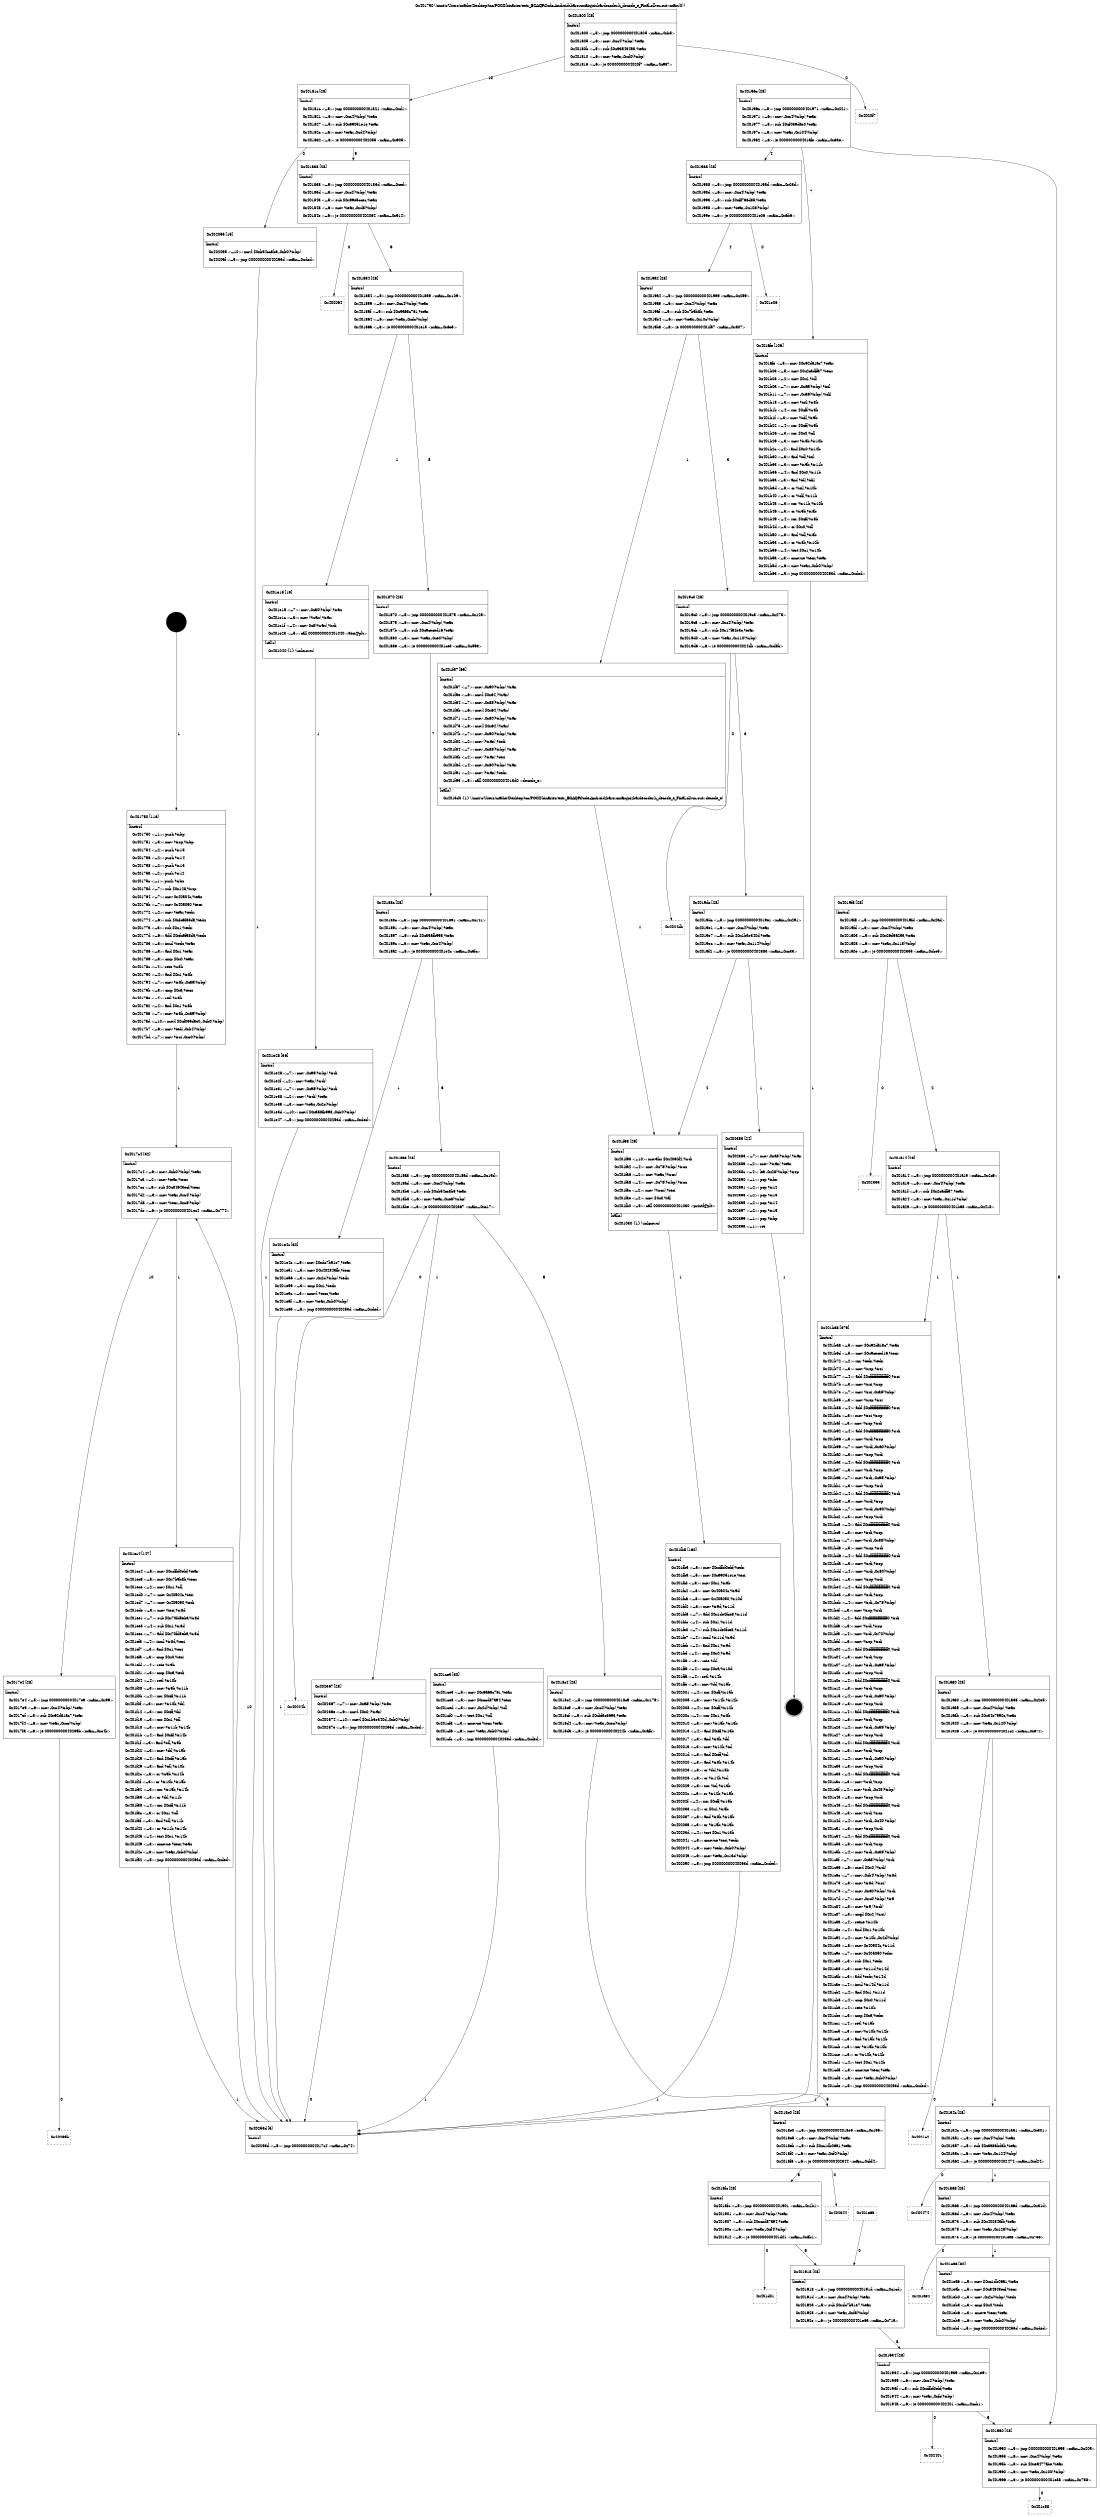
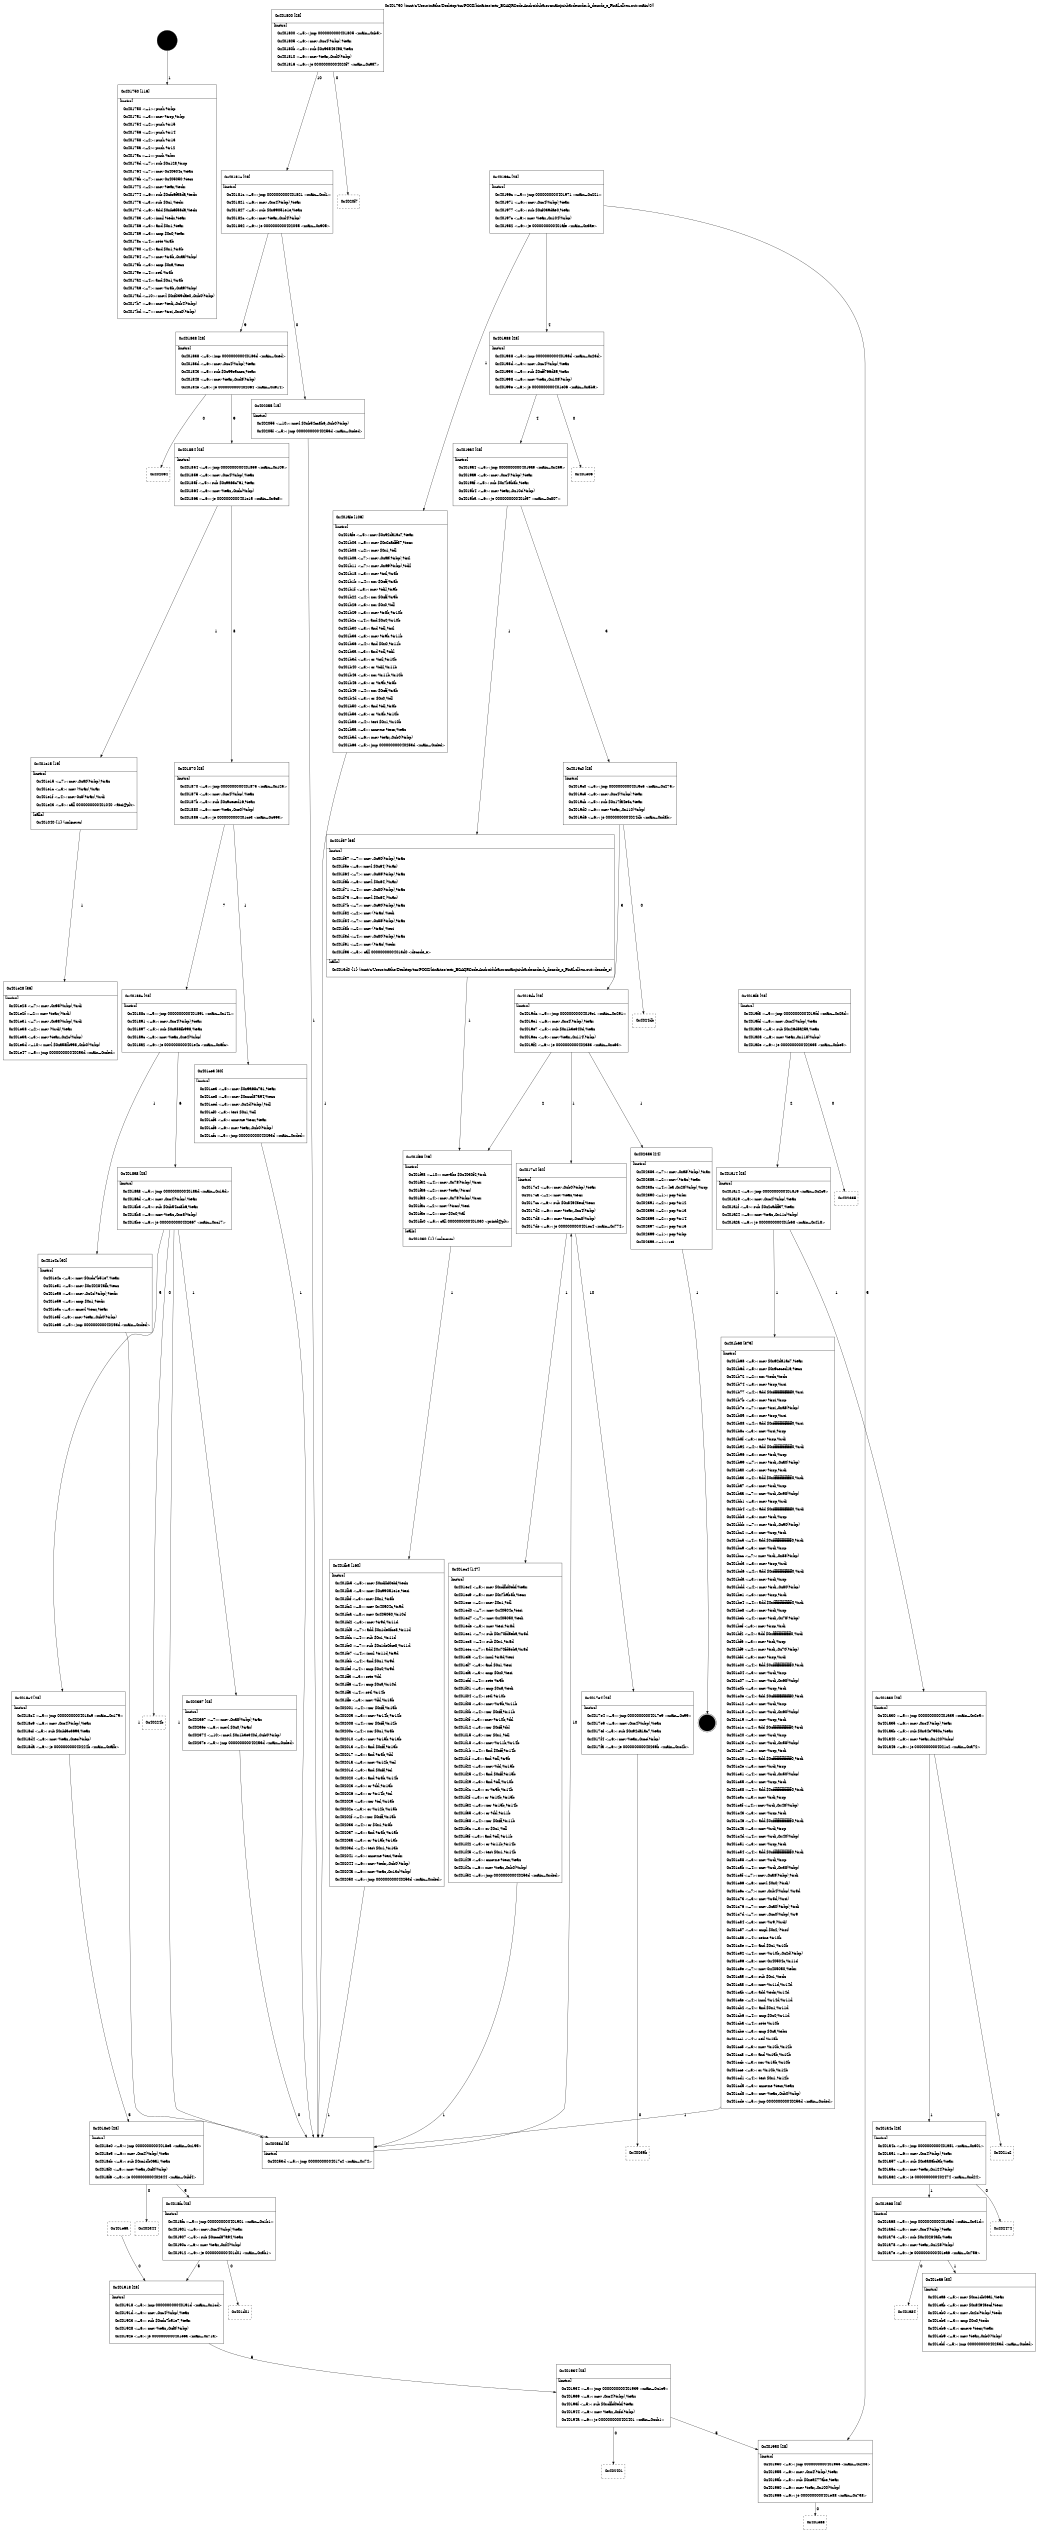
edge "0x40196c [28]" -> "0x401afe [106]": label " 7" -> " 1"
edge "0x401870 [28]" -> "0x401ce3 [30]": added, label "1"
edge "0x401750 [116]" -> "0x4017c4 [32]": now "0x4019dc [28]" -> "0x4017c4 [32]"
edge "0x401e28 [36]" -> "0x40253d [5]": now "0x4018a8 [28]" -> "0x40253d [5]"
